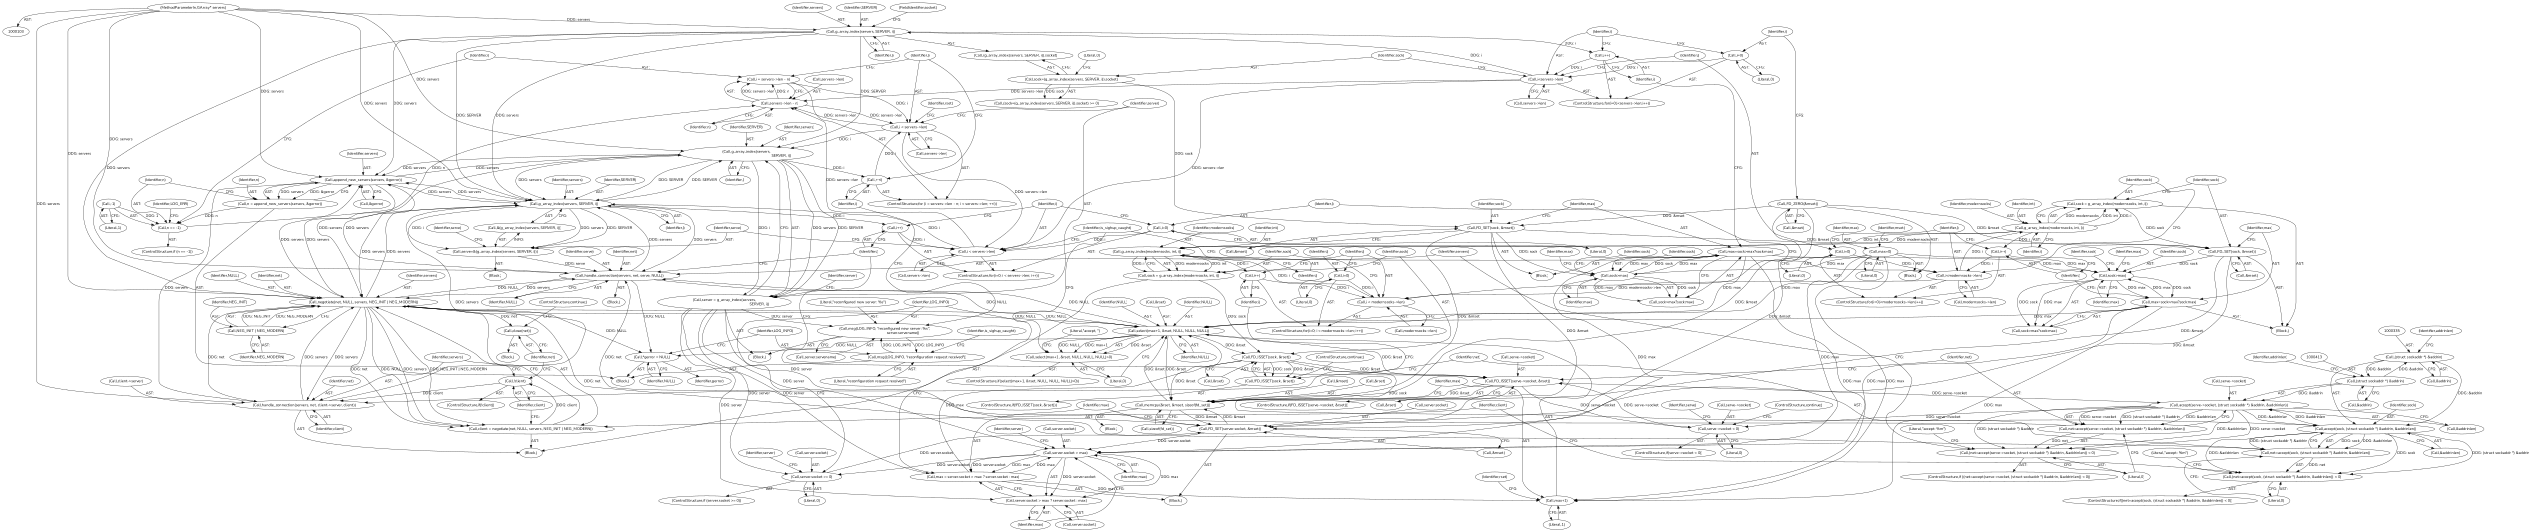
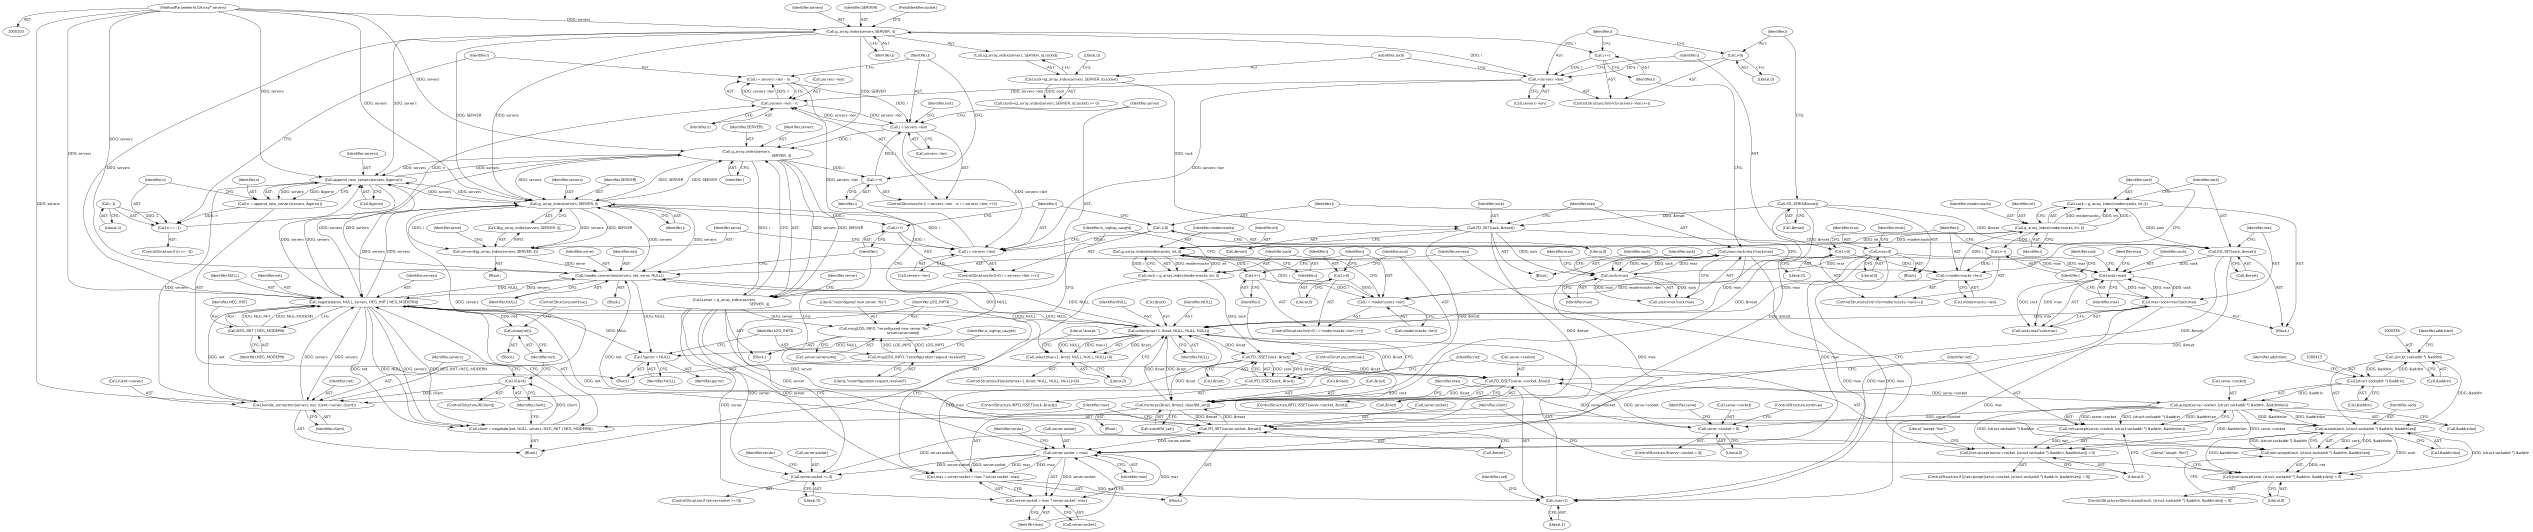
node "(Identifier,LOG_ERR)": removed
